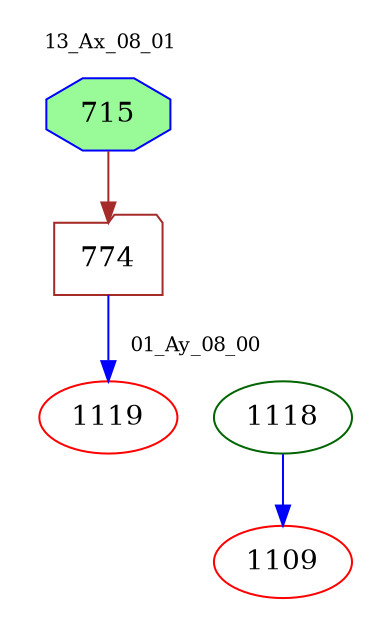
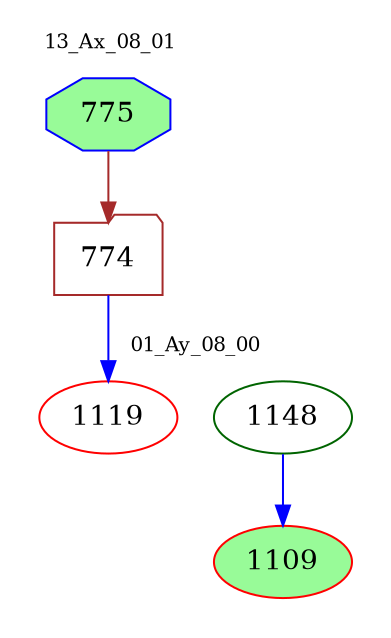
node "715": label "715" -> "775"
node "1118": label "1118" -> "1148"
node "1109": fillcolor white -> palegreen
